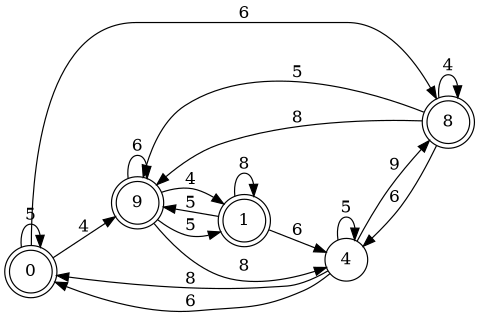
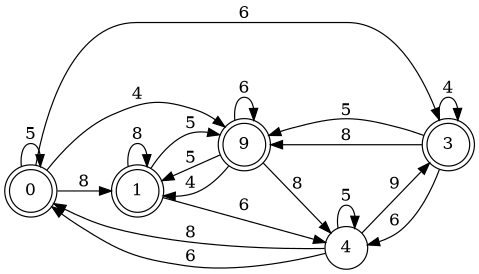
node "8": label "8" -> "3"
edge "0" -> "1": added, label "8"
